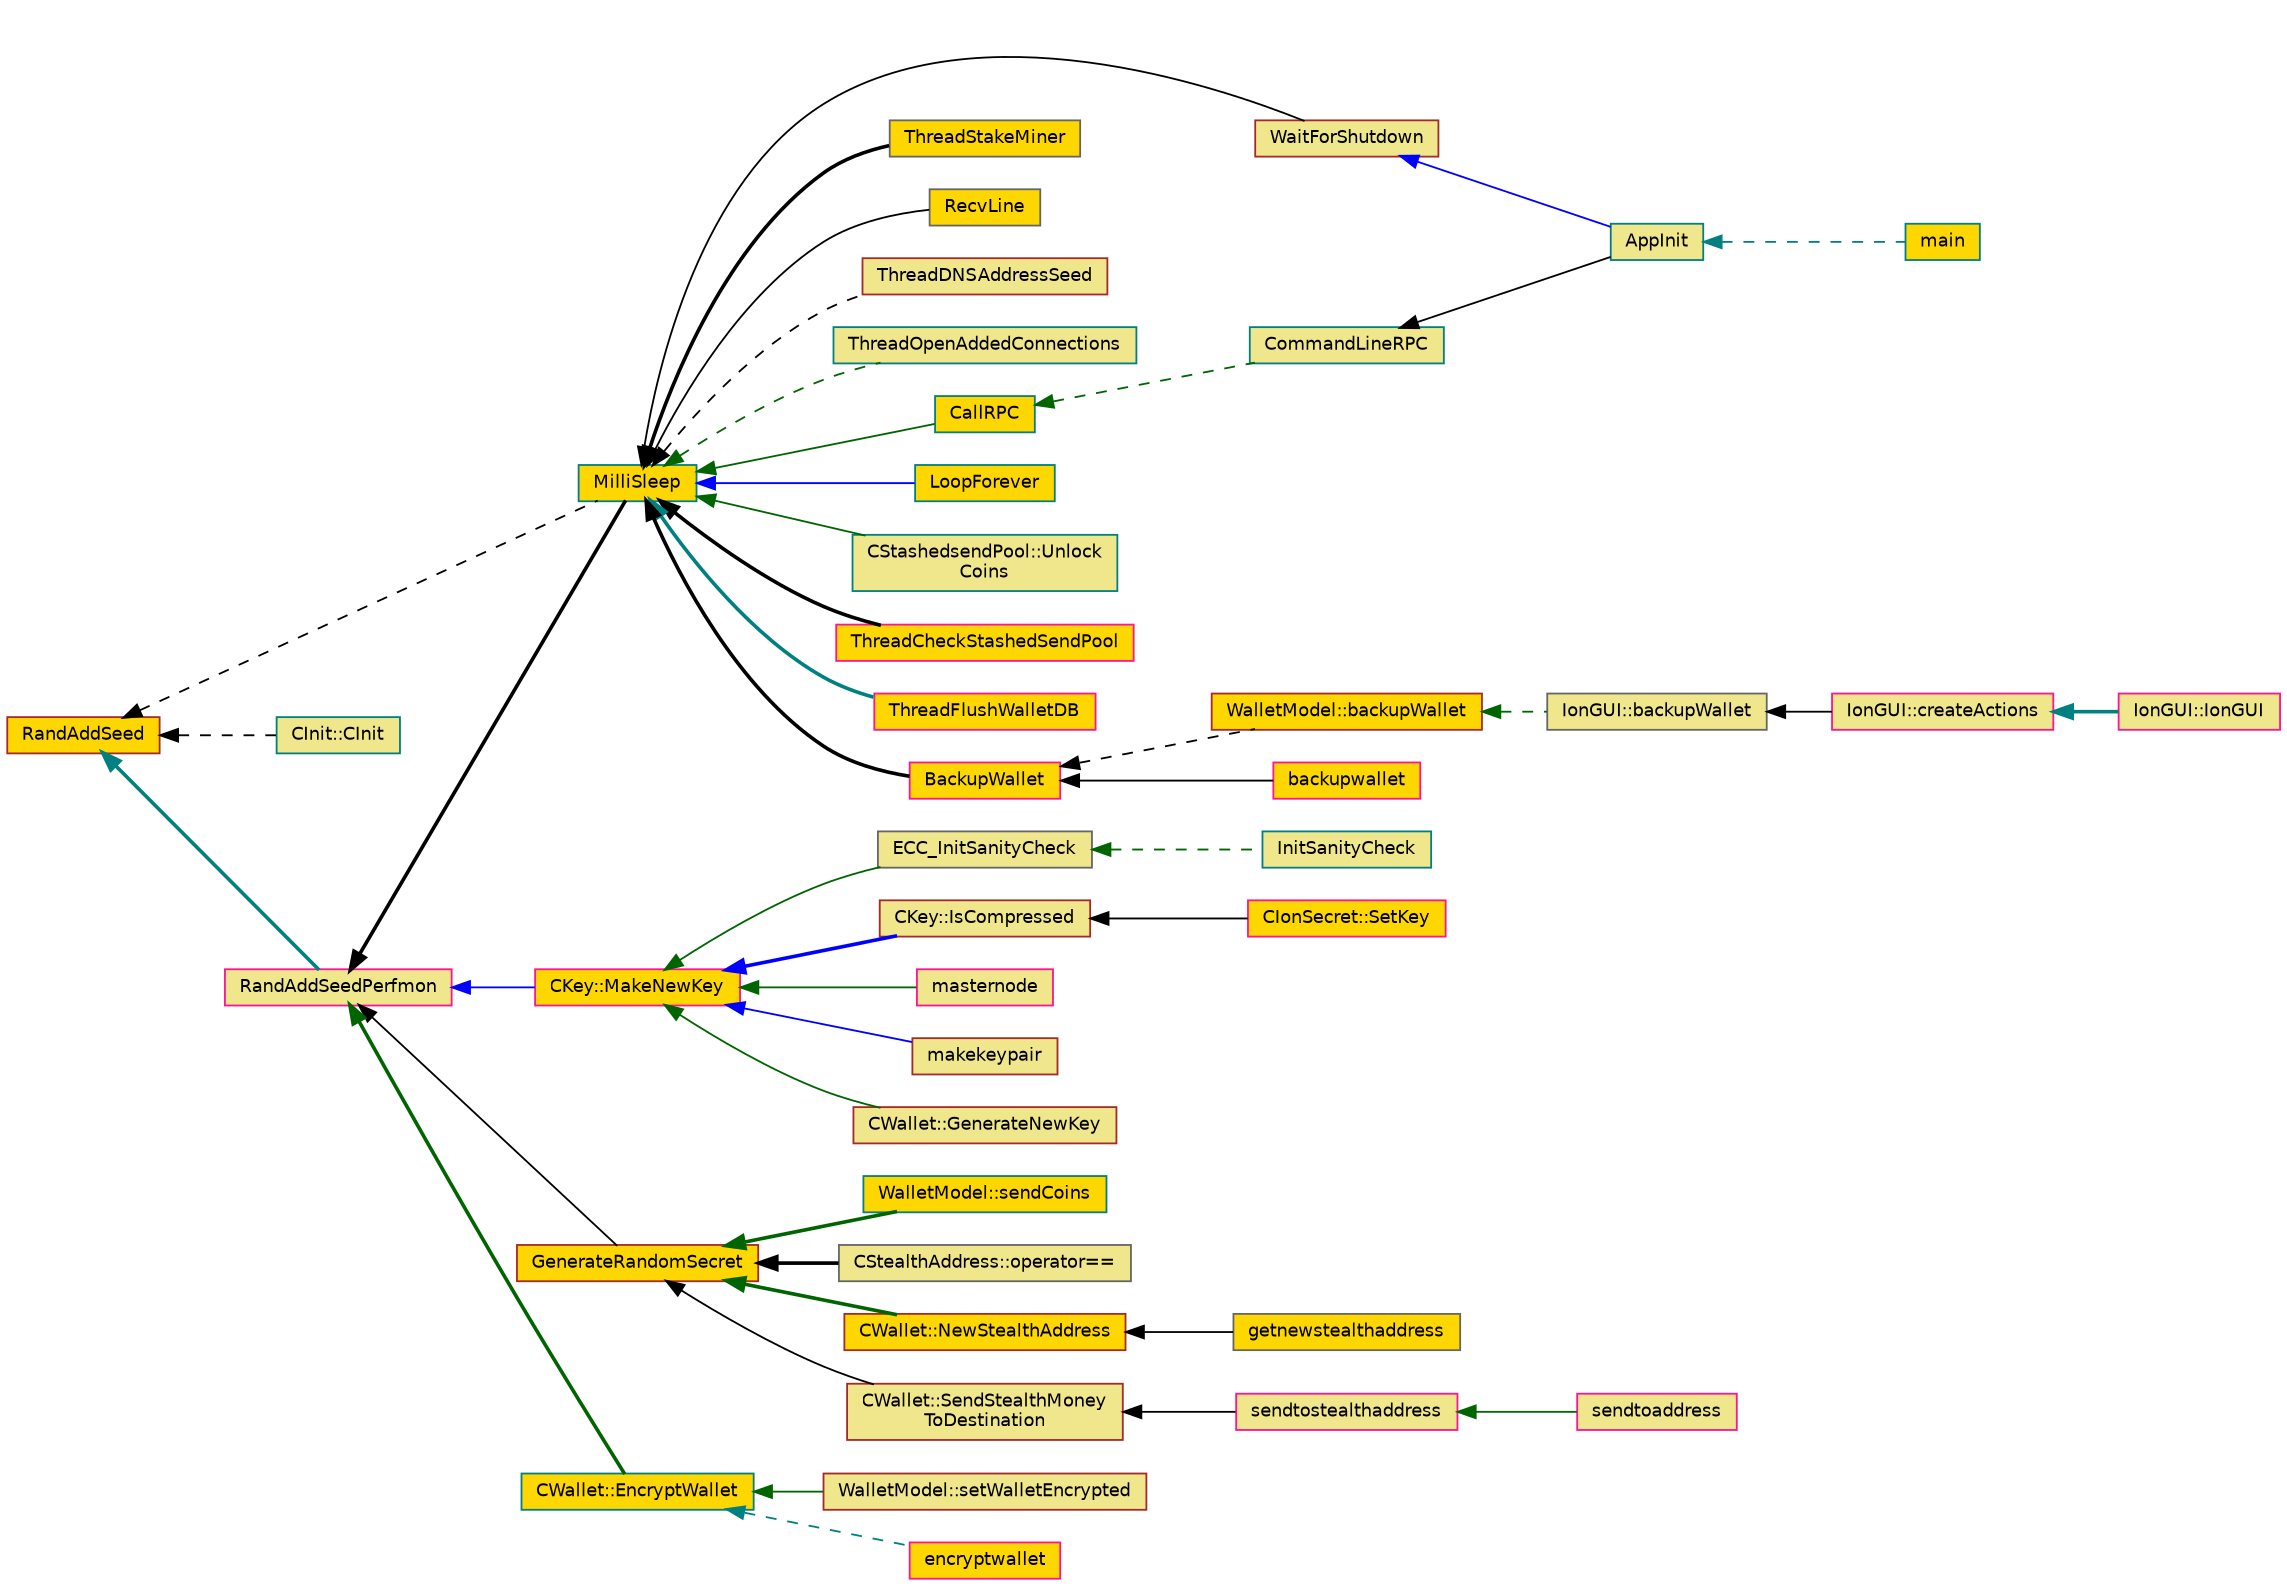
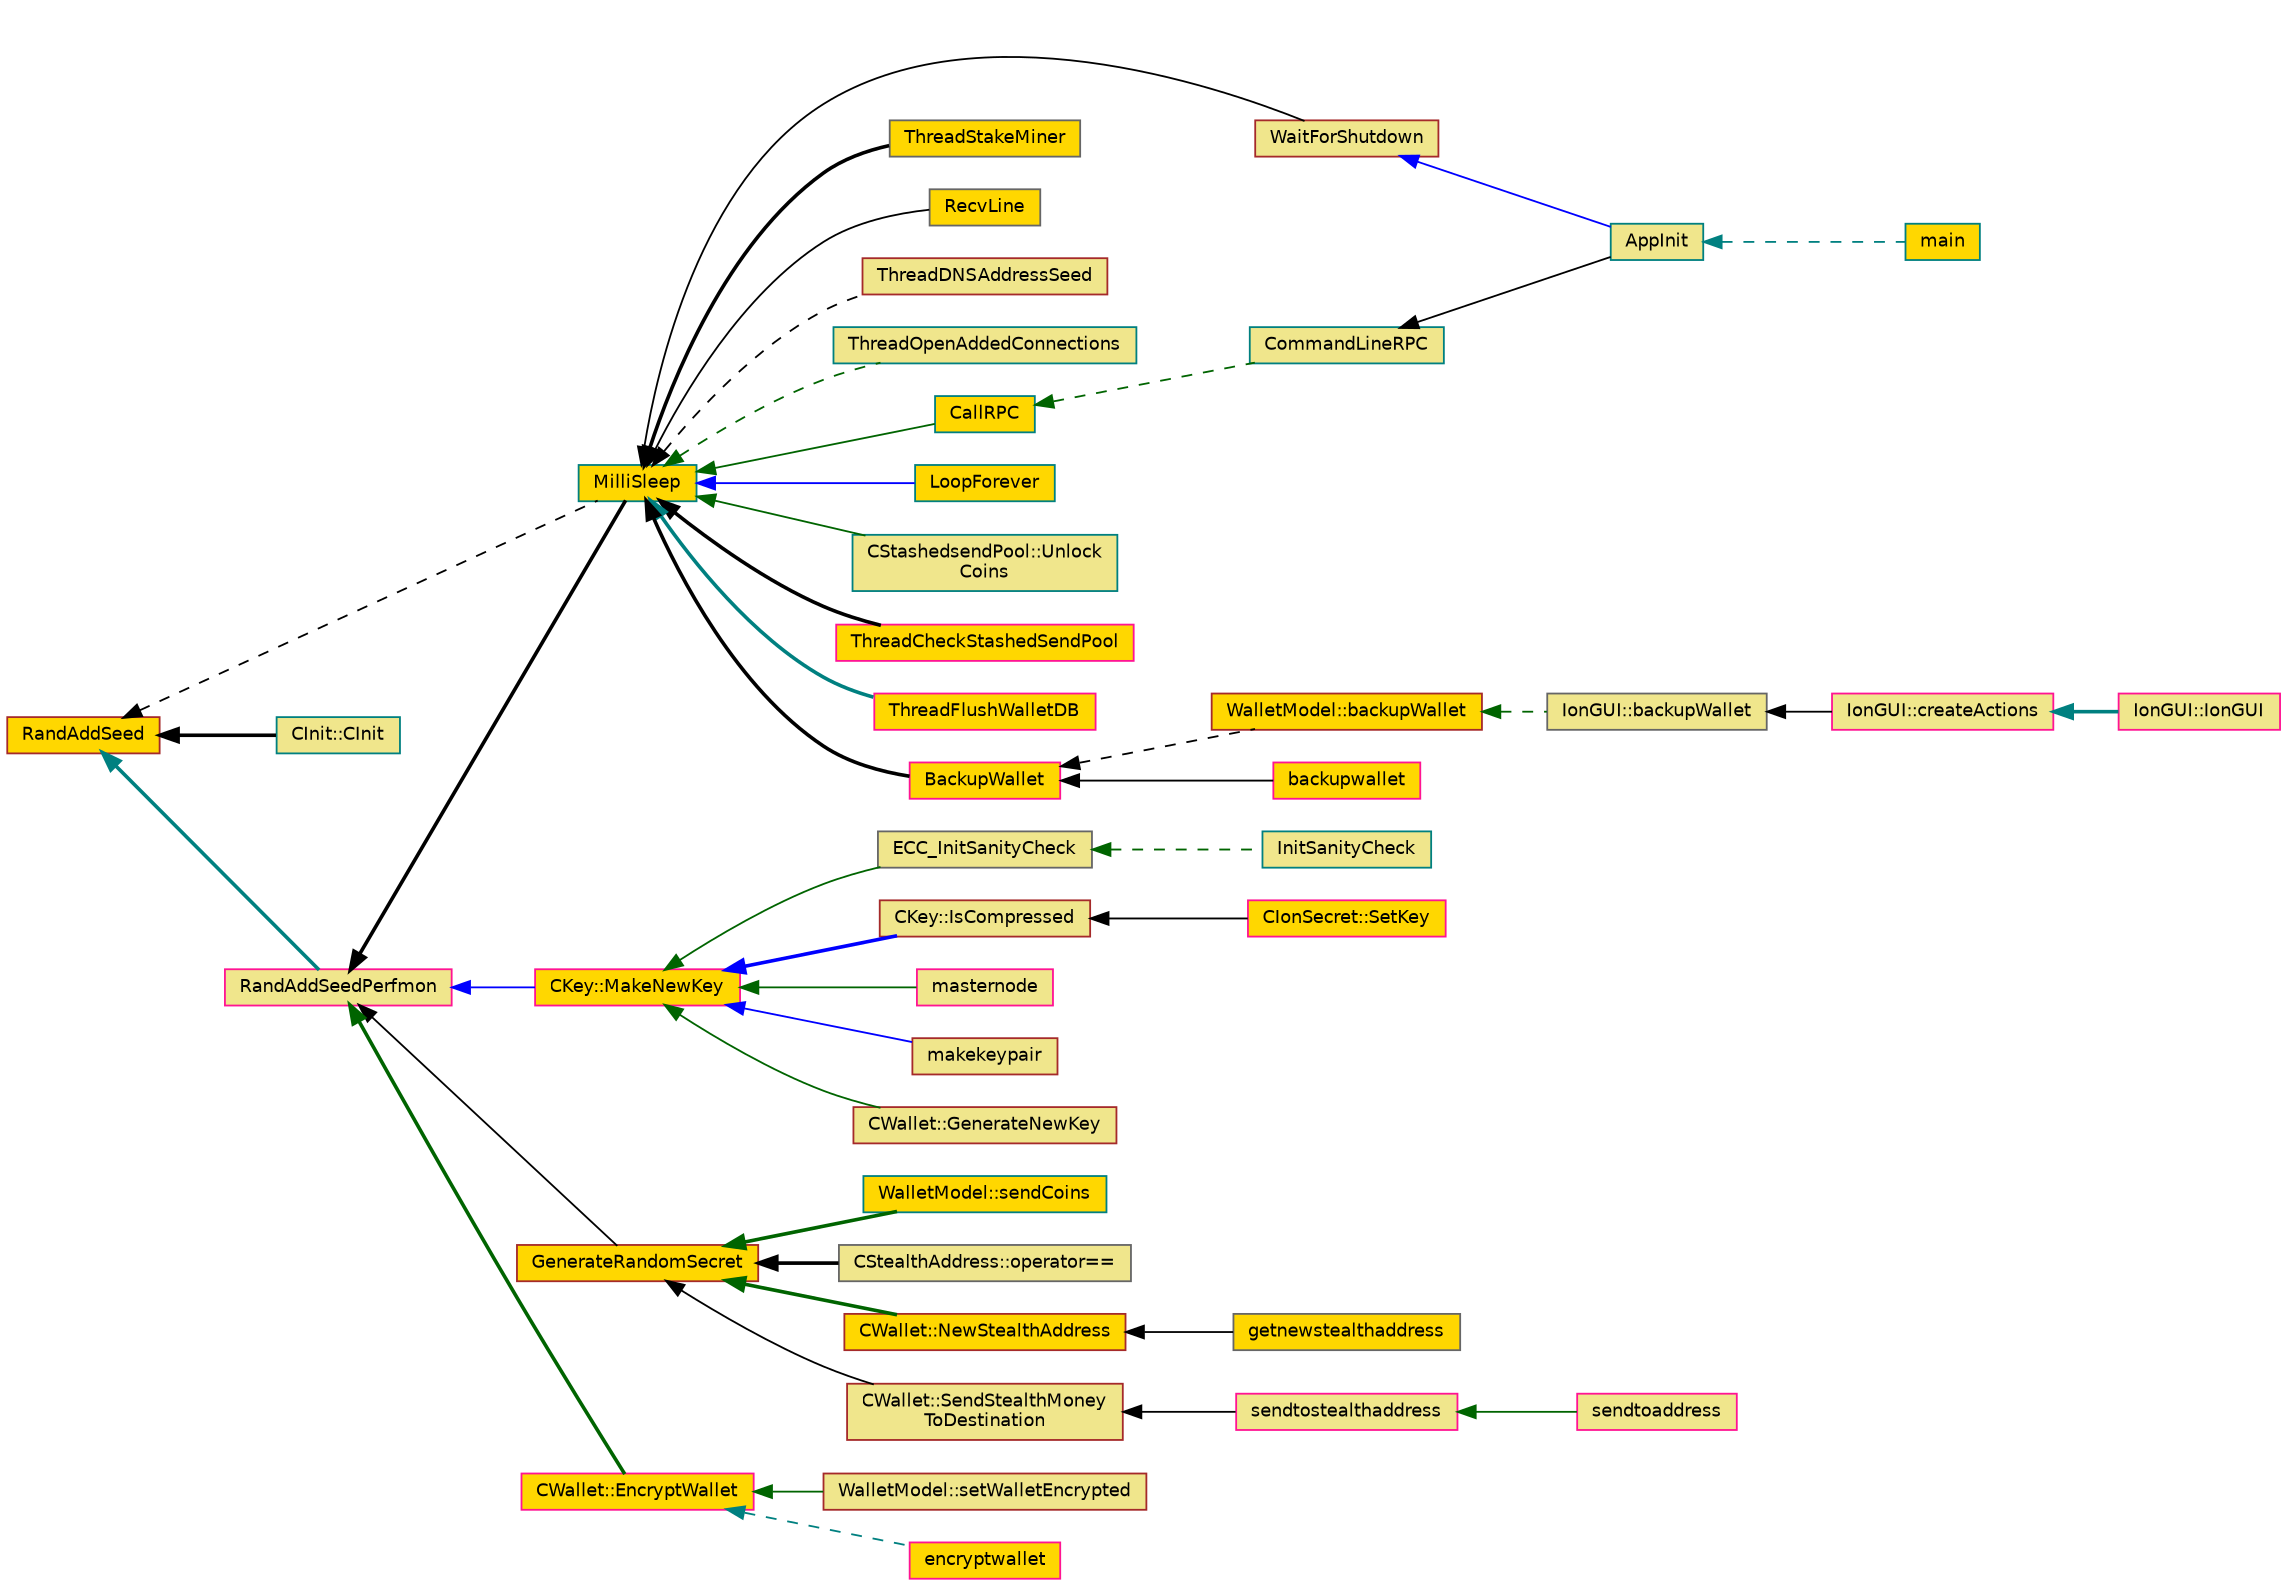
edge "CInit::CInit" -> "RandAddSeed": style dashed -> bold
node "CWallet::EncryptWallet": color teal -> deeppink
